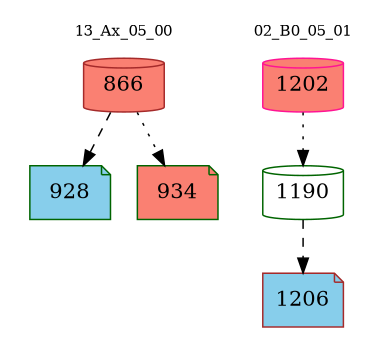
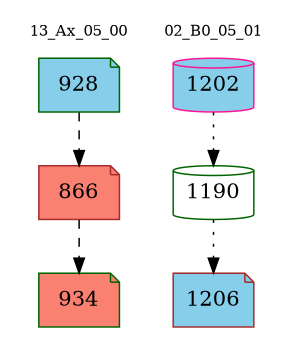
node "866": shape cylinder -> note
node "1202": fillcolor salmon -> skyblue
edge "866" -> "928": reversed
edge "866" -> "934": style dotted -> dashed
edge "1190" -> "1206": style dashed -> dotted
